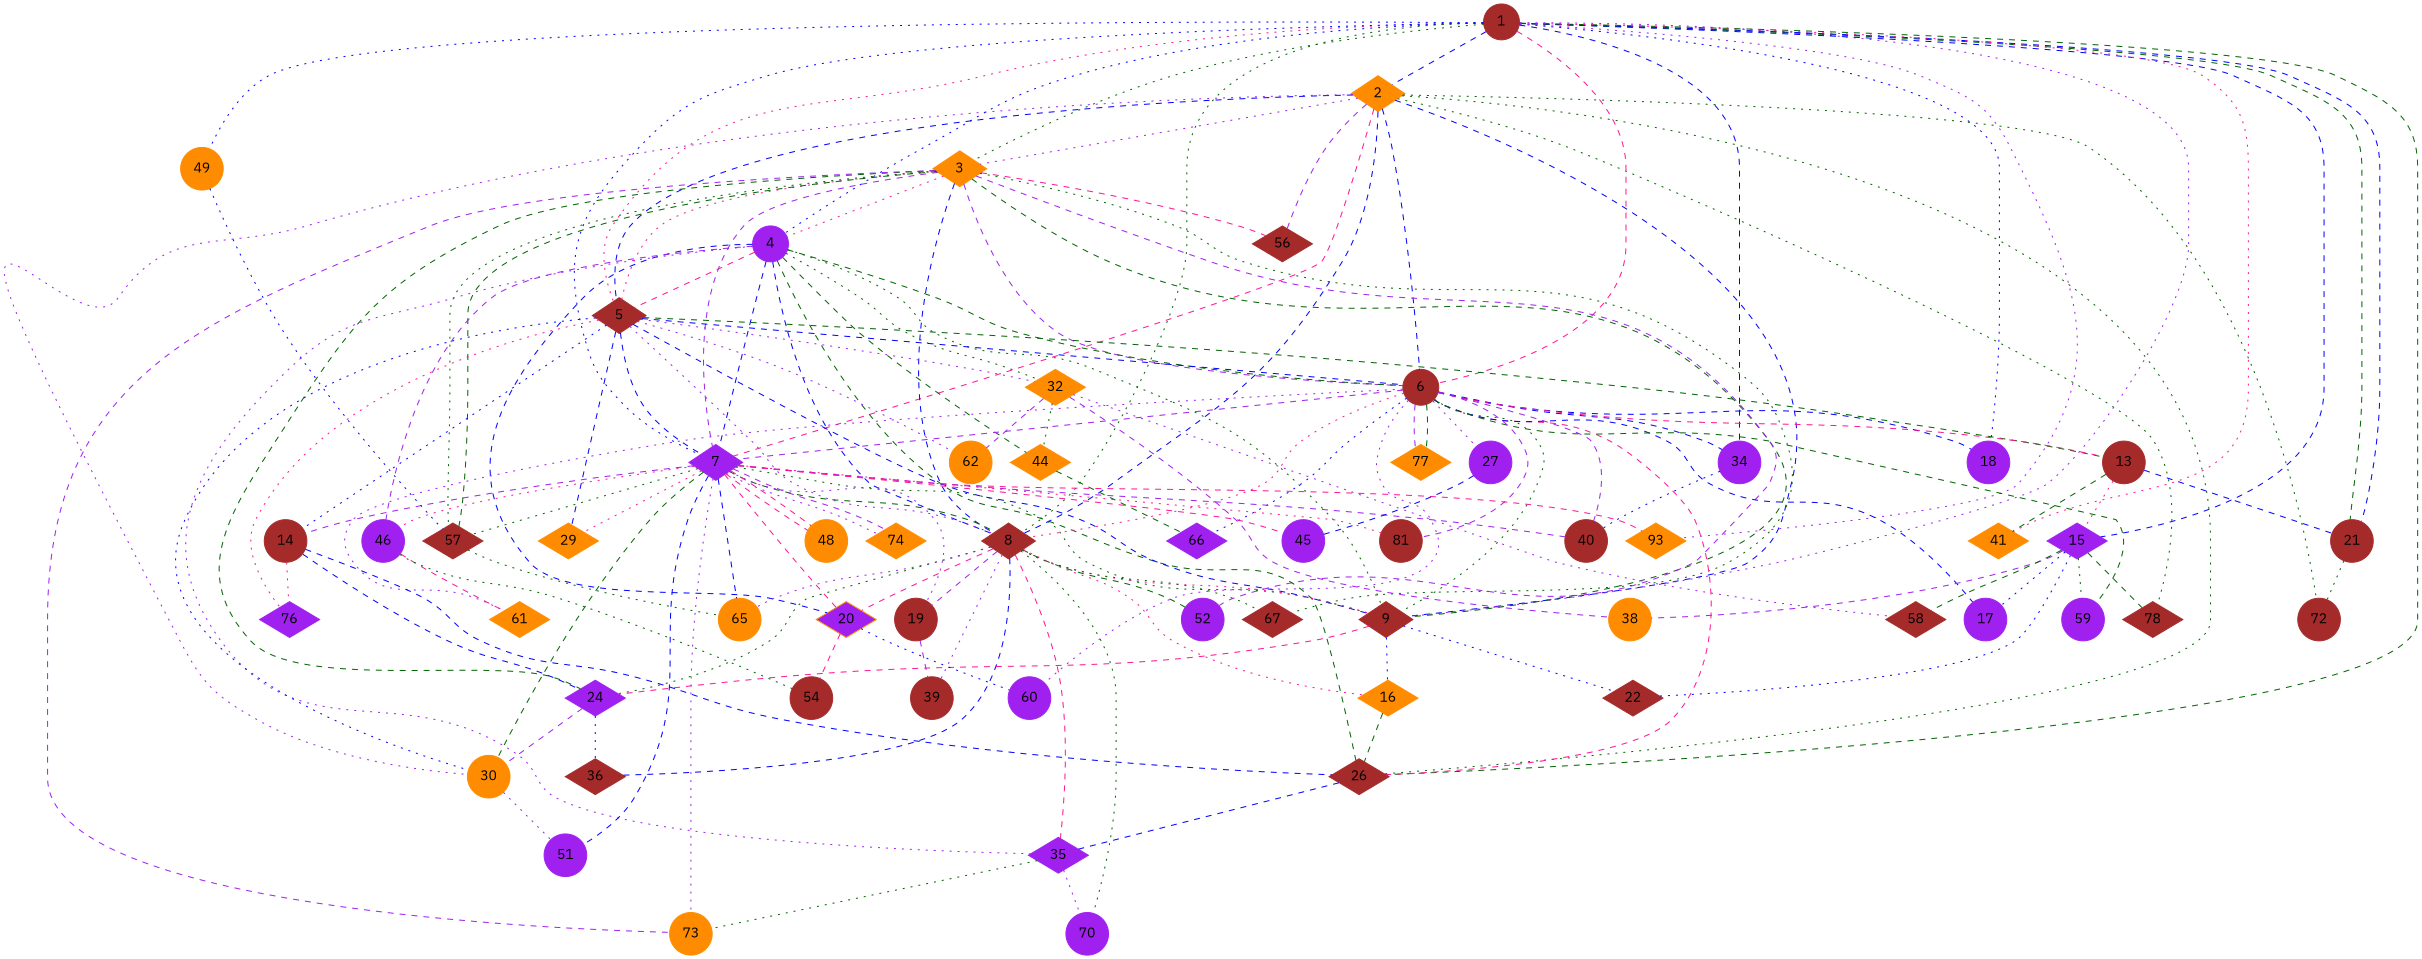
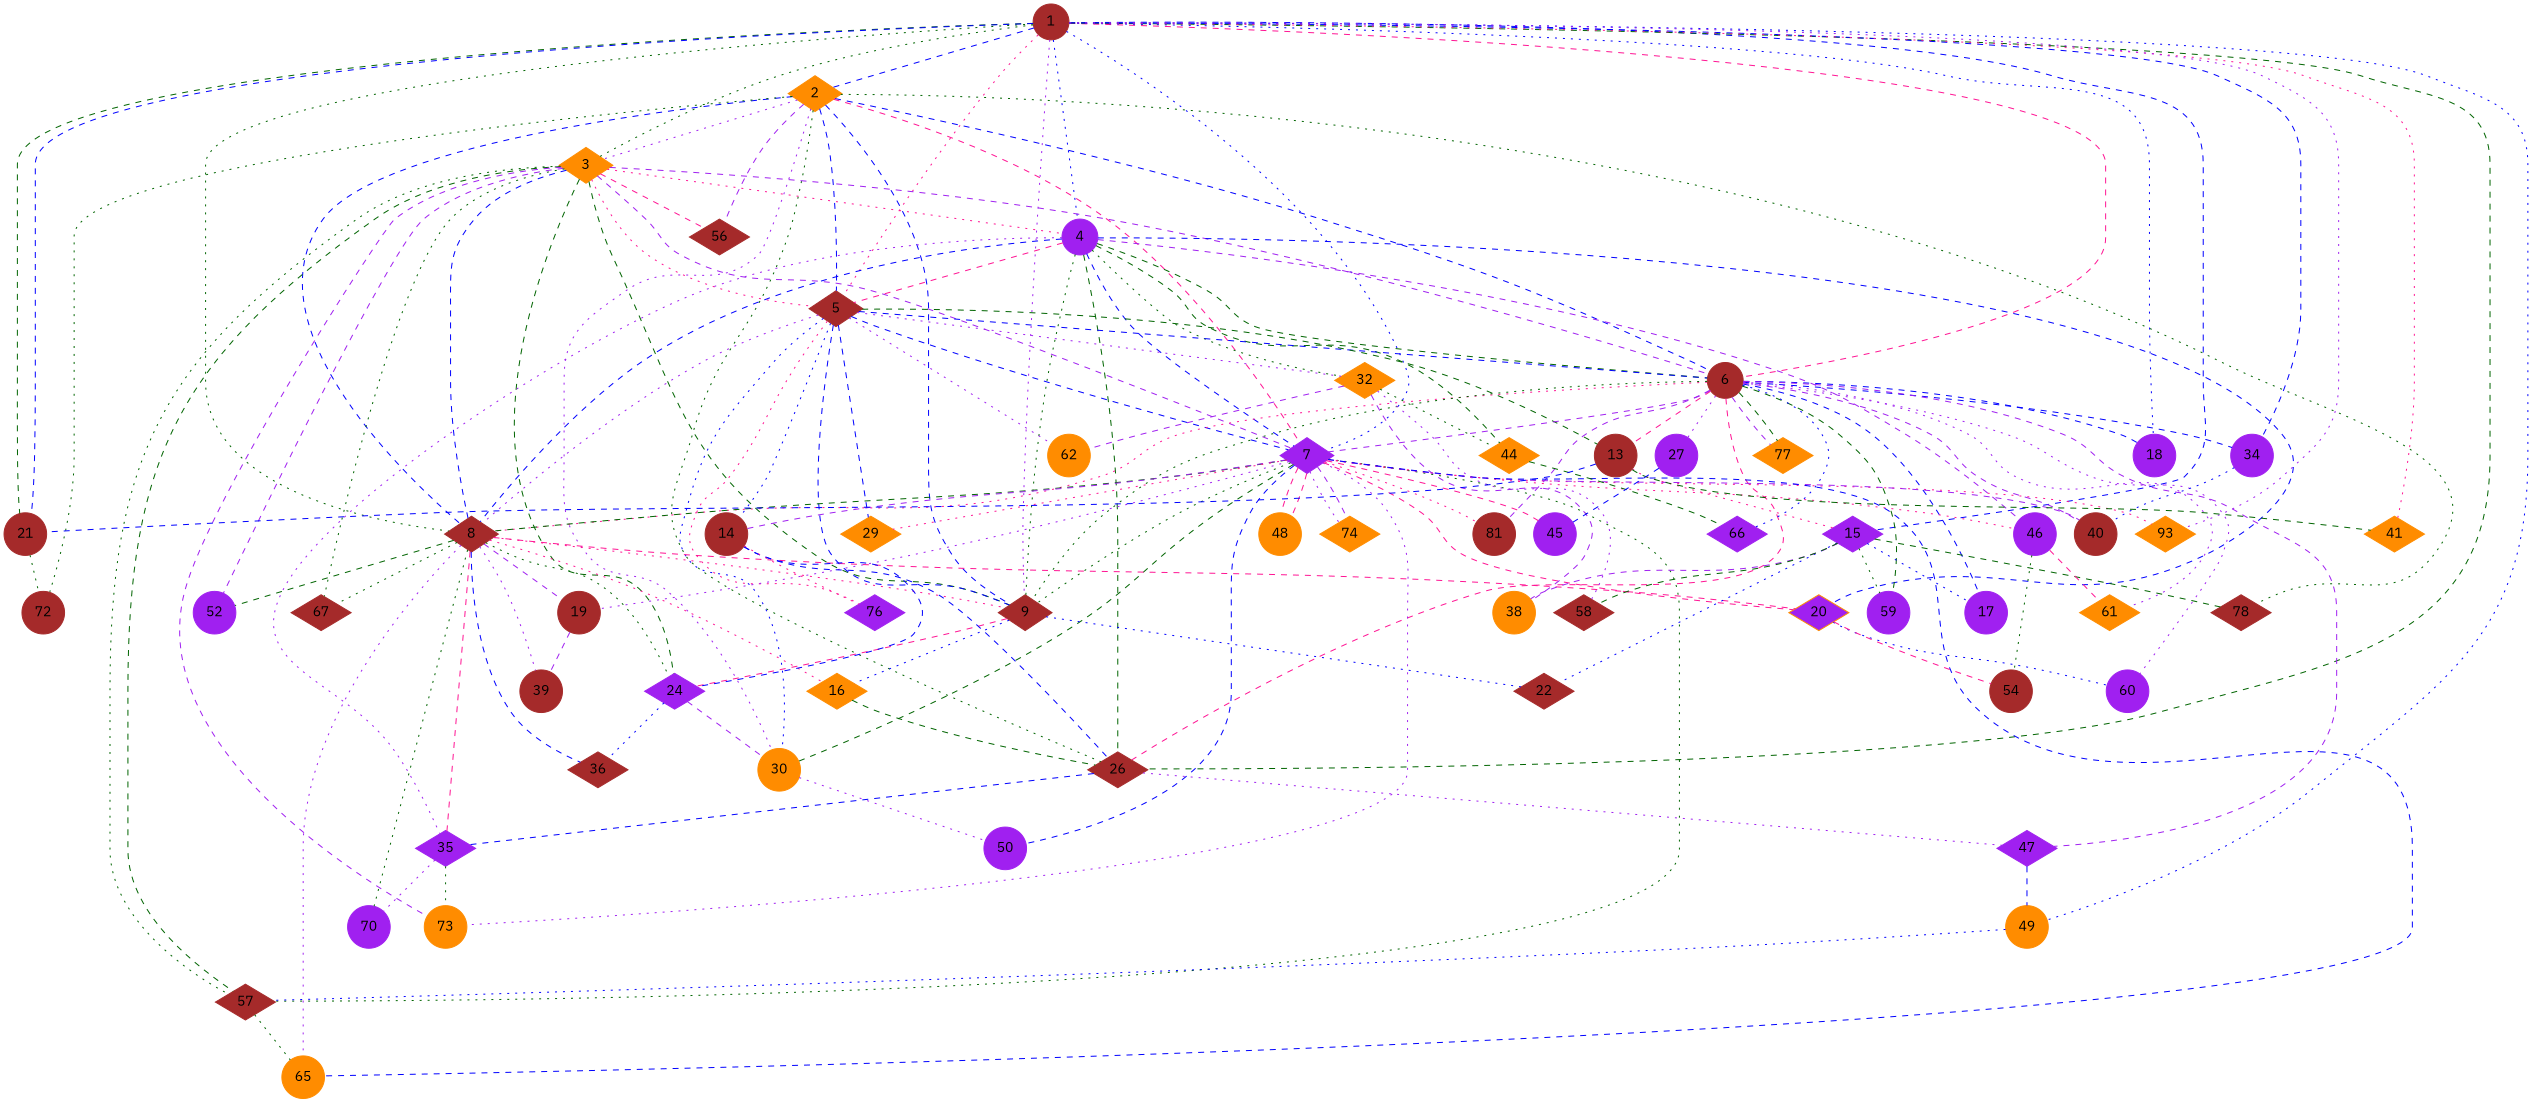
edge "7" -- "93": style dashed -> dotted
node "47": added
node "51": label "51" -> "50"
